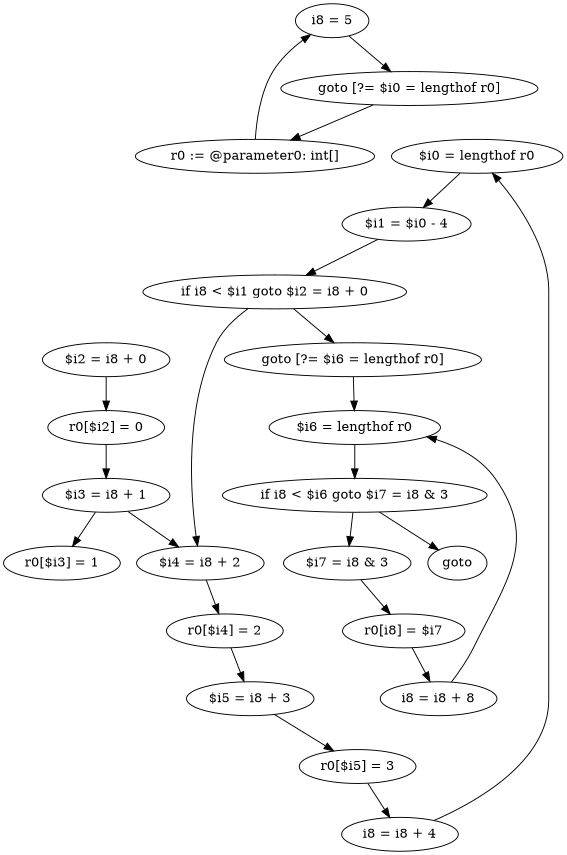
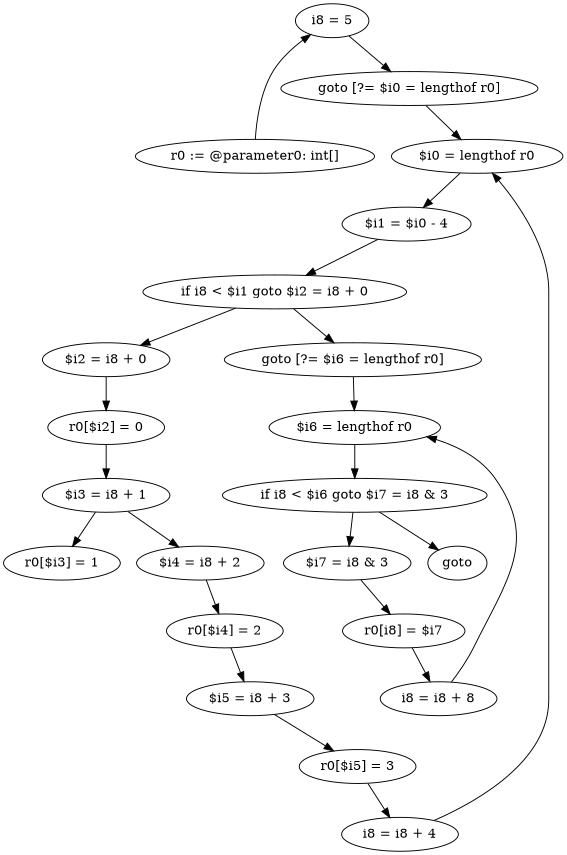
edge "goto [?= $i0 = lengthof r0]" -> "r0 := @parameter0: int[]": now "goto [?= $i0 = lengthof r0]" -> "$i0 = lengthof r0"
edge "if i8 < $i1 goto $i2 = i8 + 0" -> "$i4 = i8 + 2": now "if i8 < $i1 goto $i2 = i8 + 0" -> "$i2 = i8 + 0"
